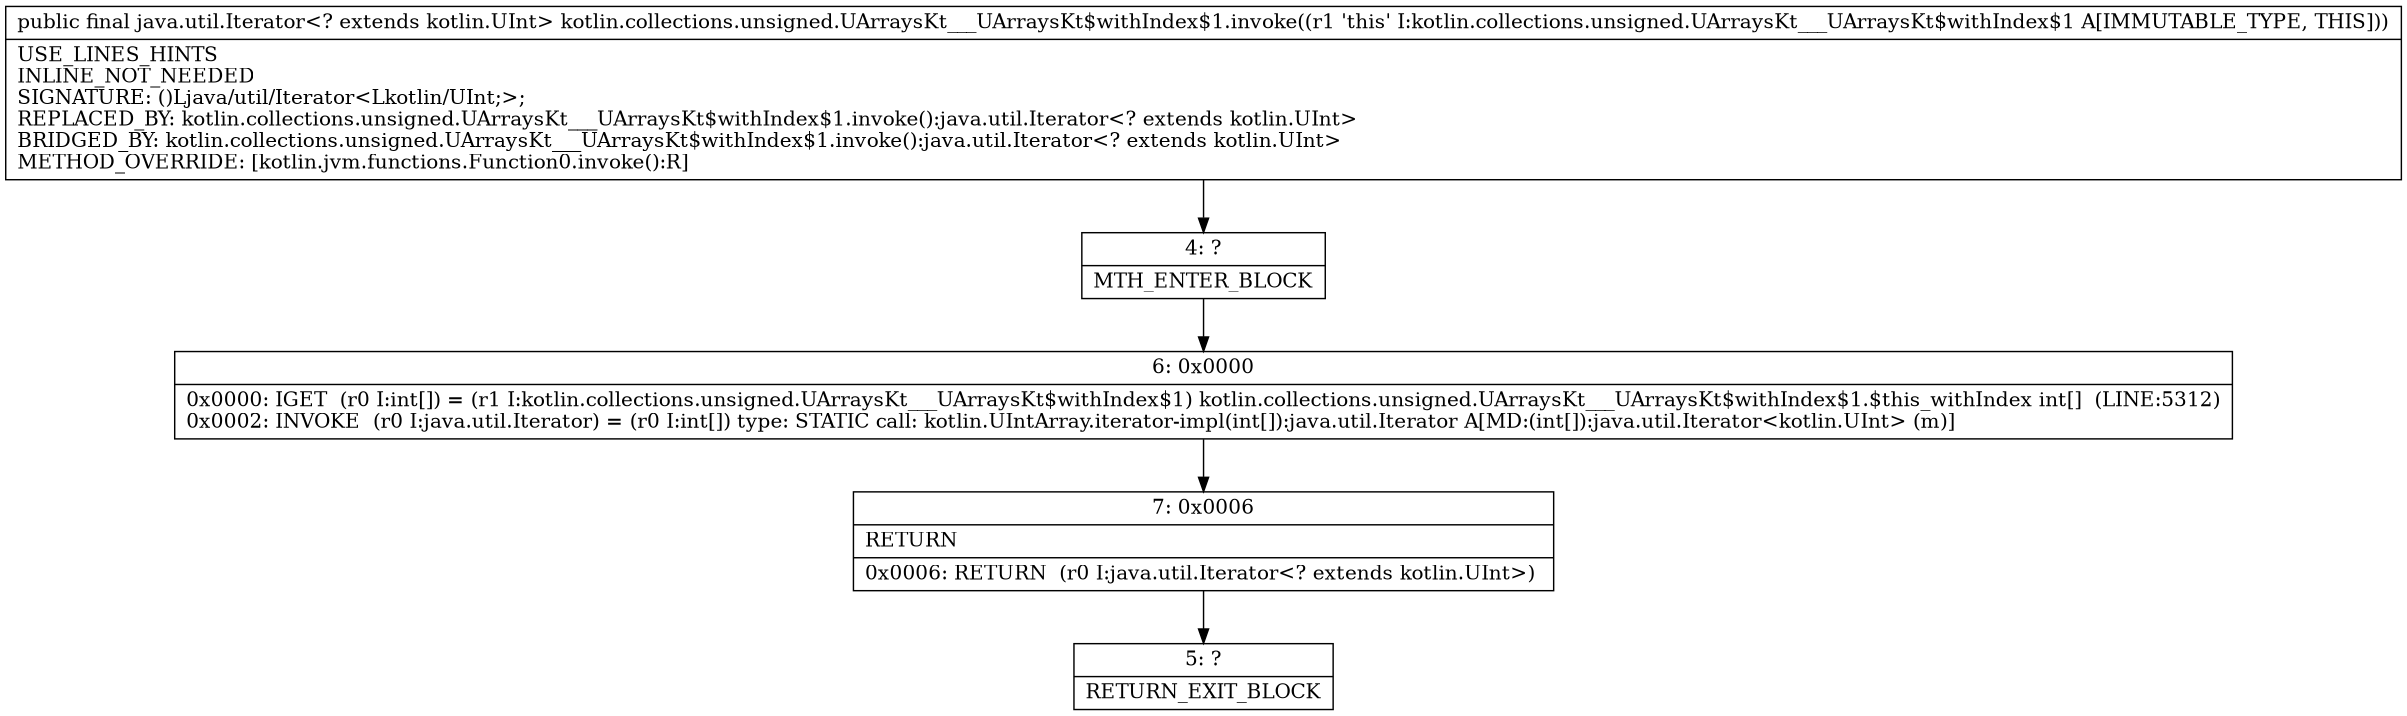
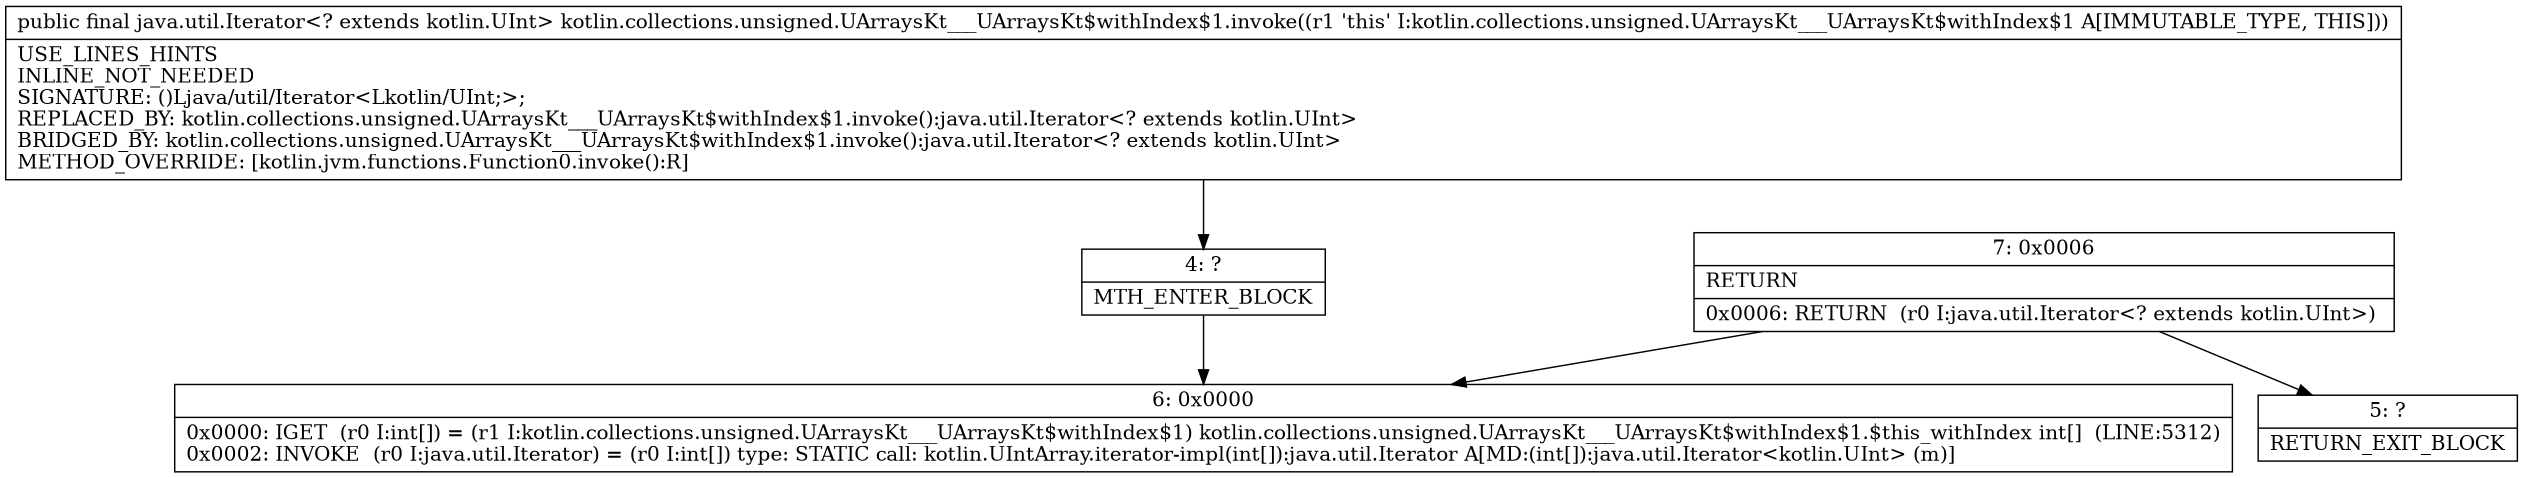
edge "6: 0x0000" -> "7: 0x0006": reversed
